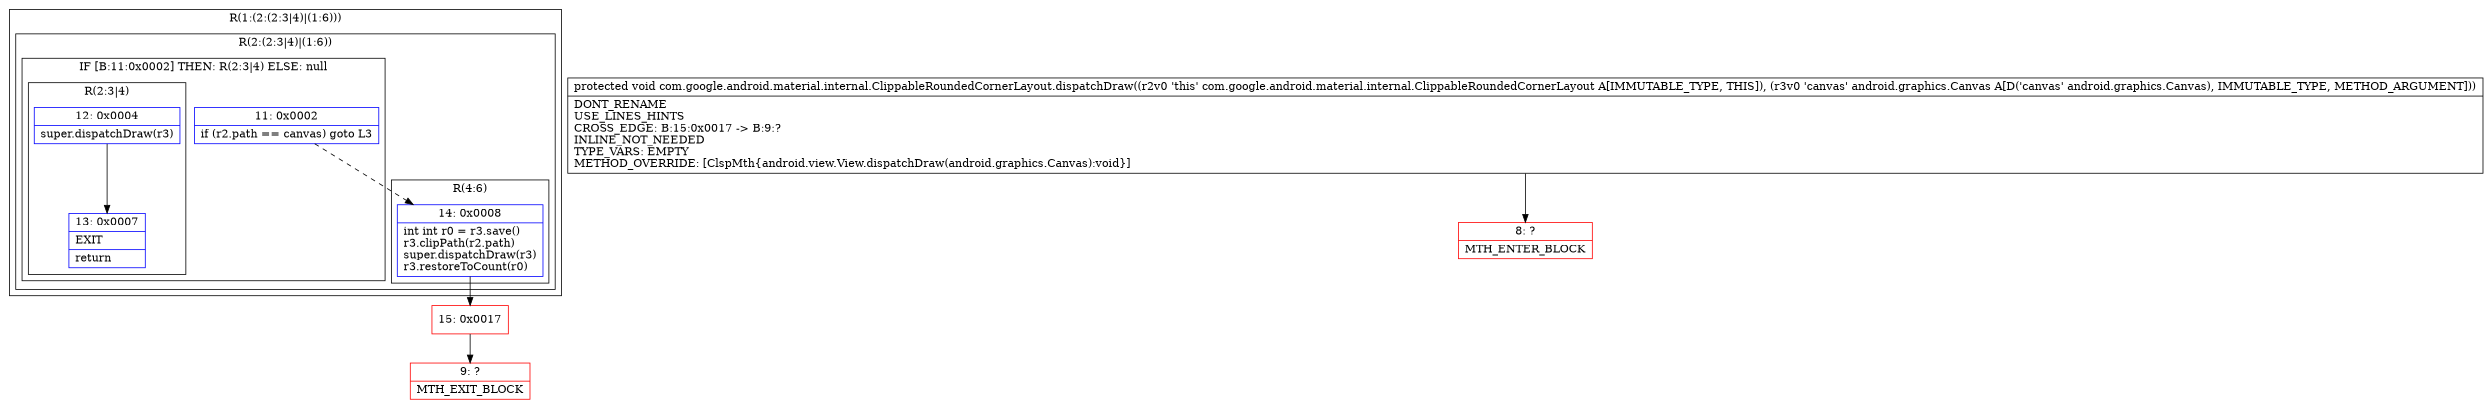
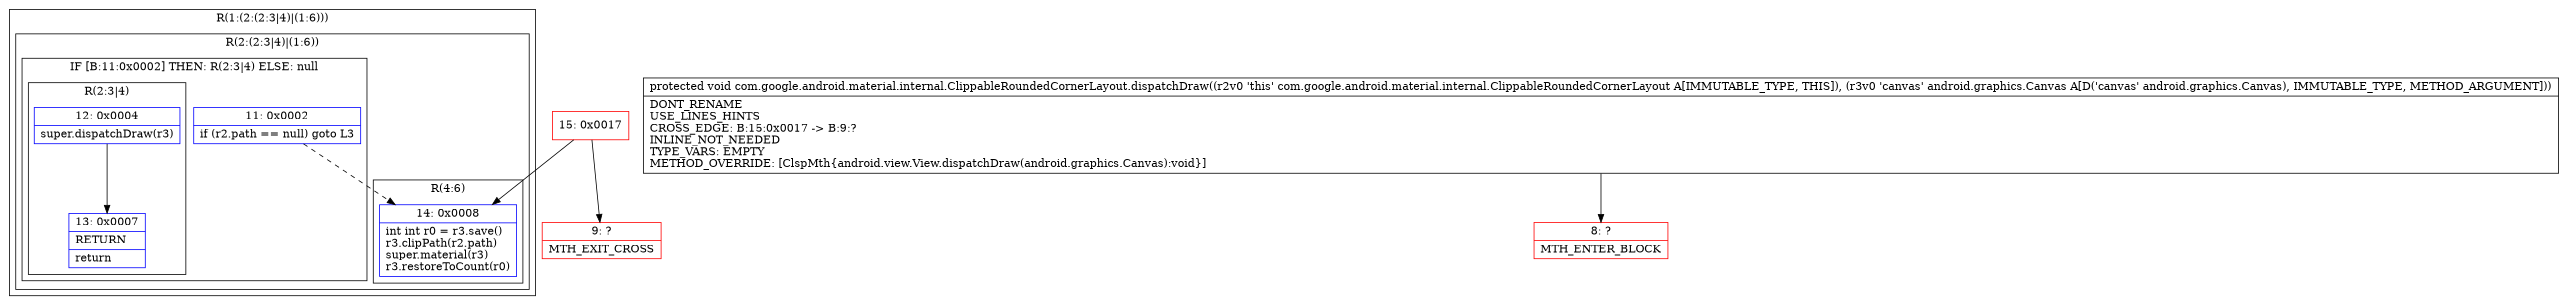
node "11: 0x0002": text "if (r2.path == canvas) goto L3" -> "if (r2.path == null) goto L3"
node "13: 0x0007": text "EXIT" -> "RETURN"
node "14: 0x0008": text "super.dispatchDraw(r3)" -> "super.material(r3)"
edge "14: 0x0008" -> "15: 0x0017": reversed
node "9: ?": text "MTH_EXIT_BLOCK" -> "MTH_EXIT_CROSS"
